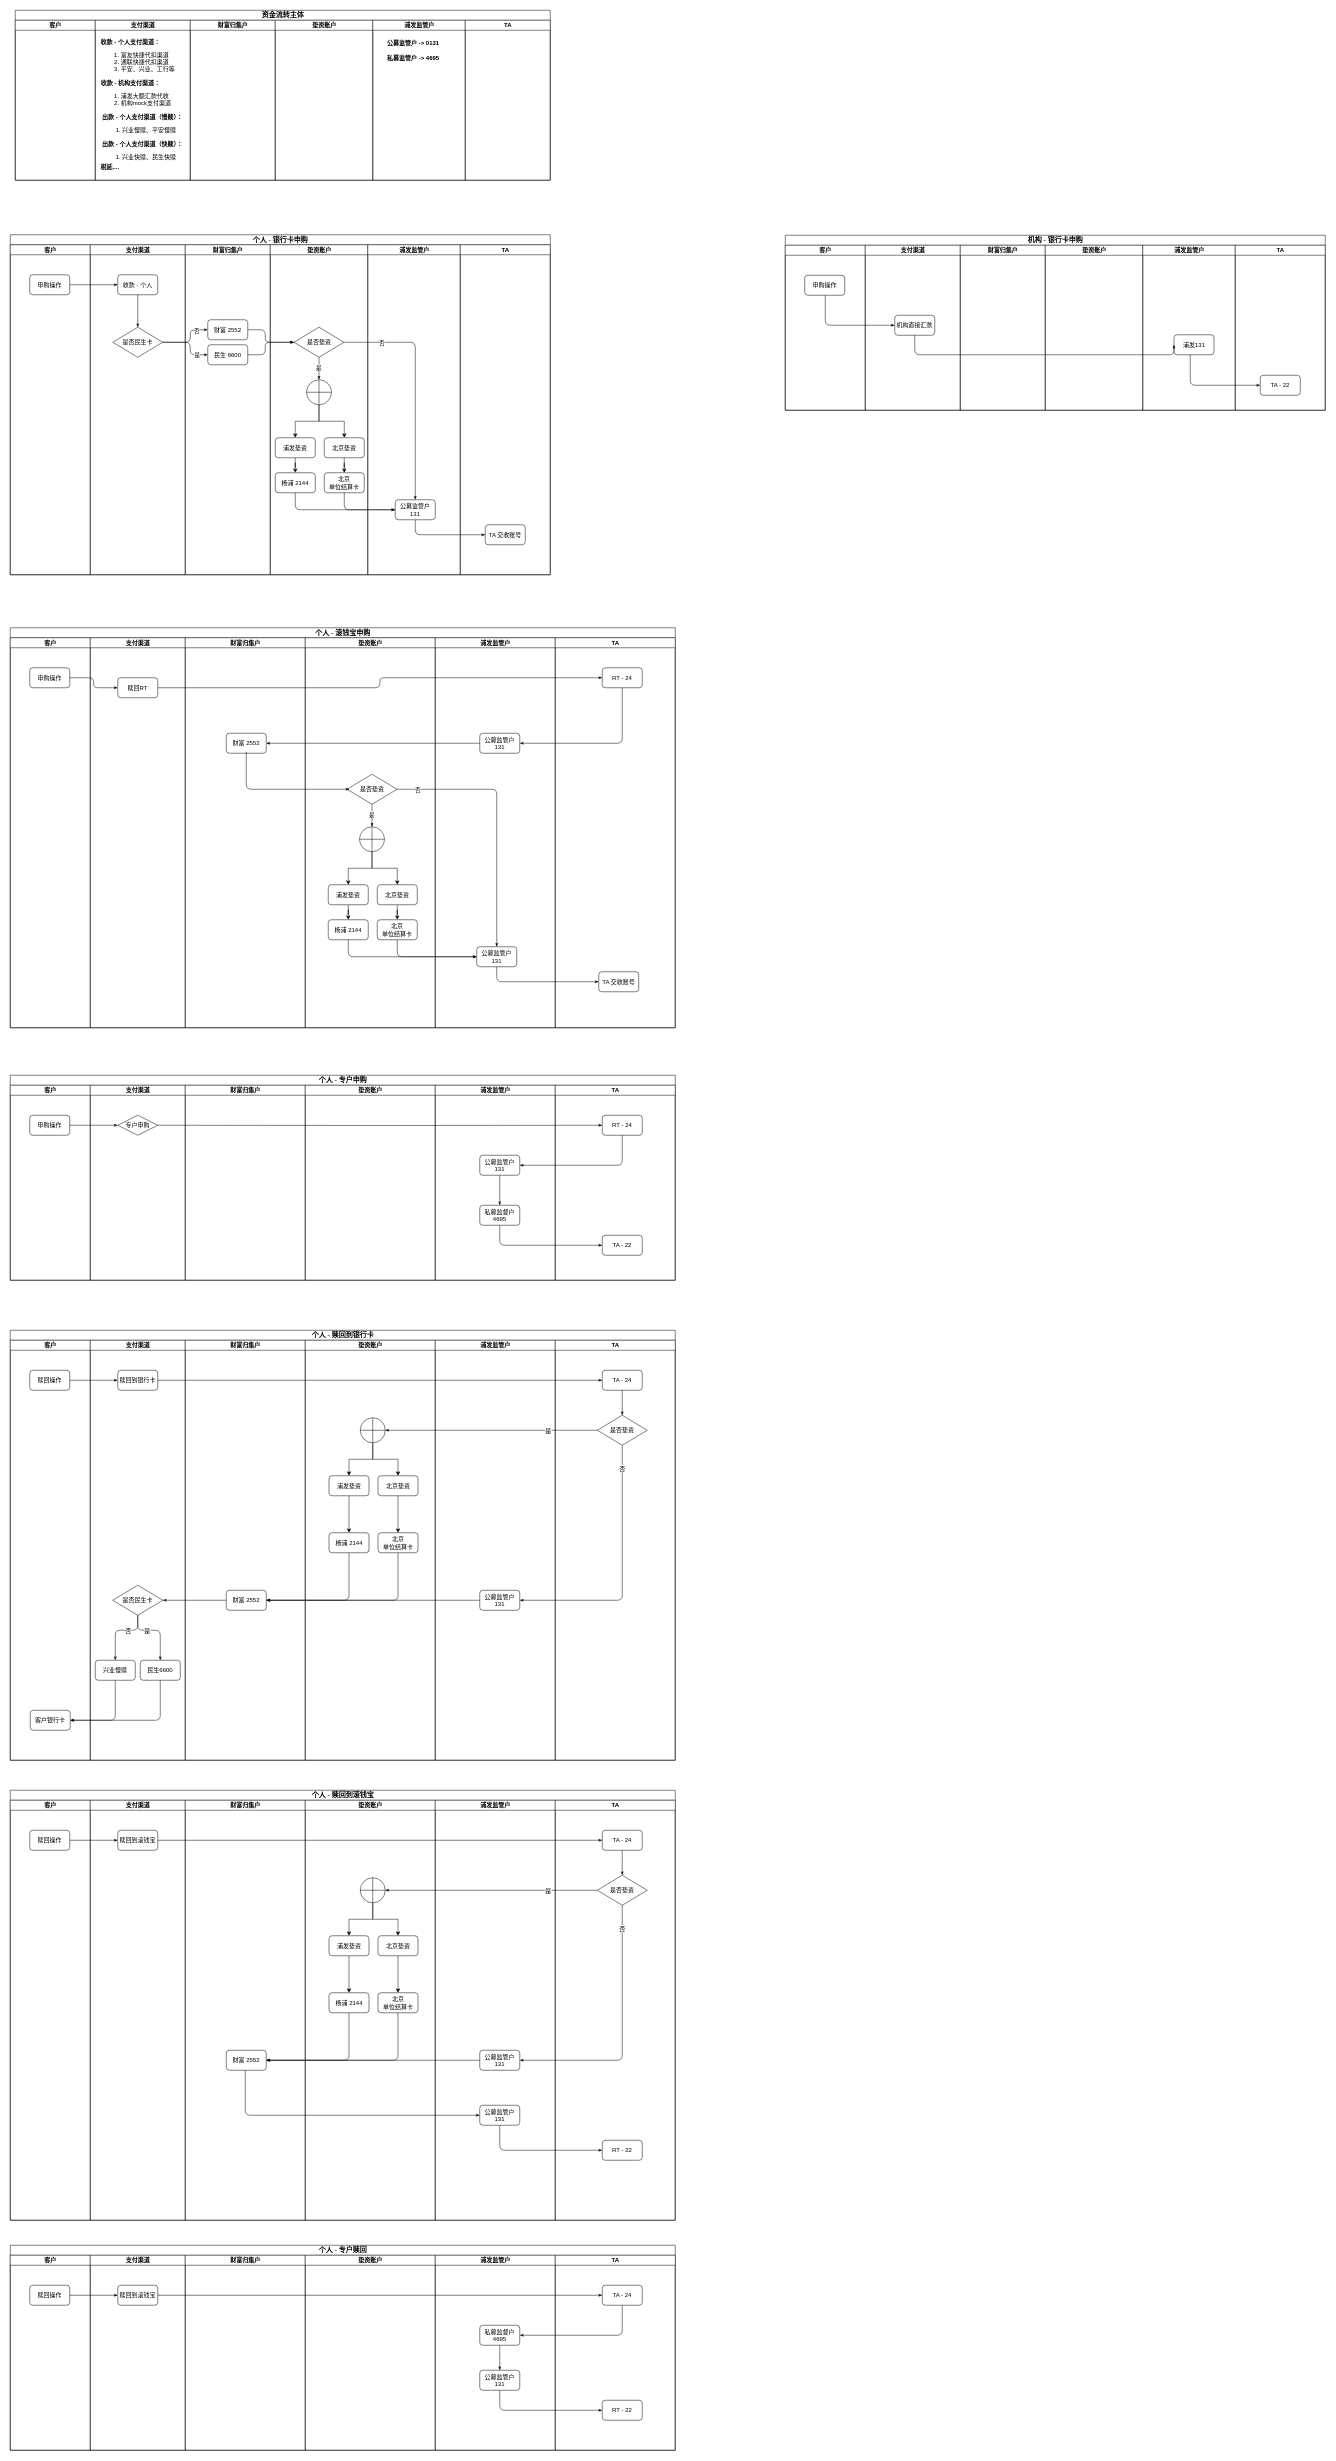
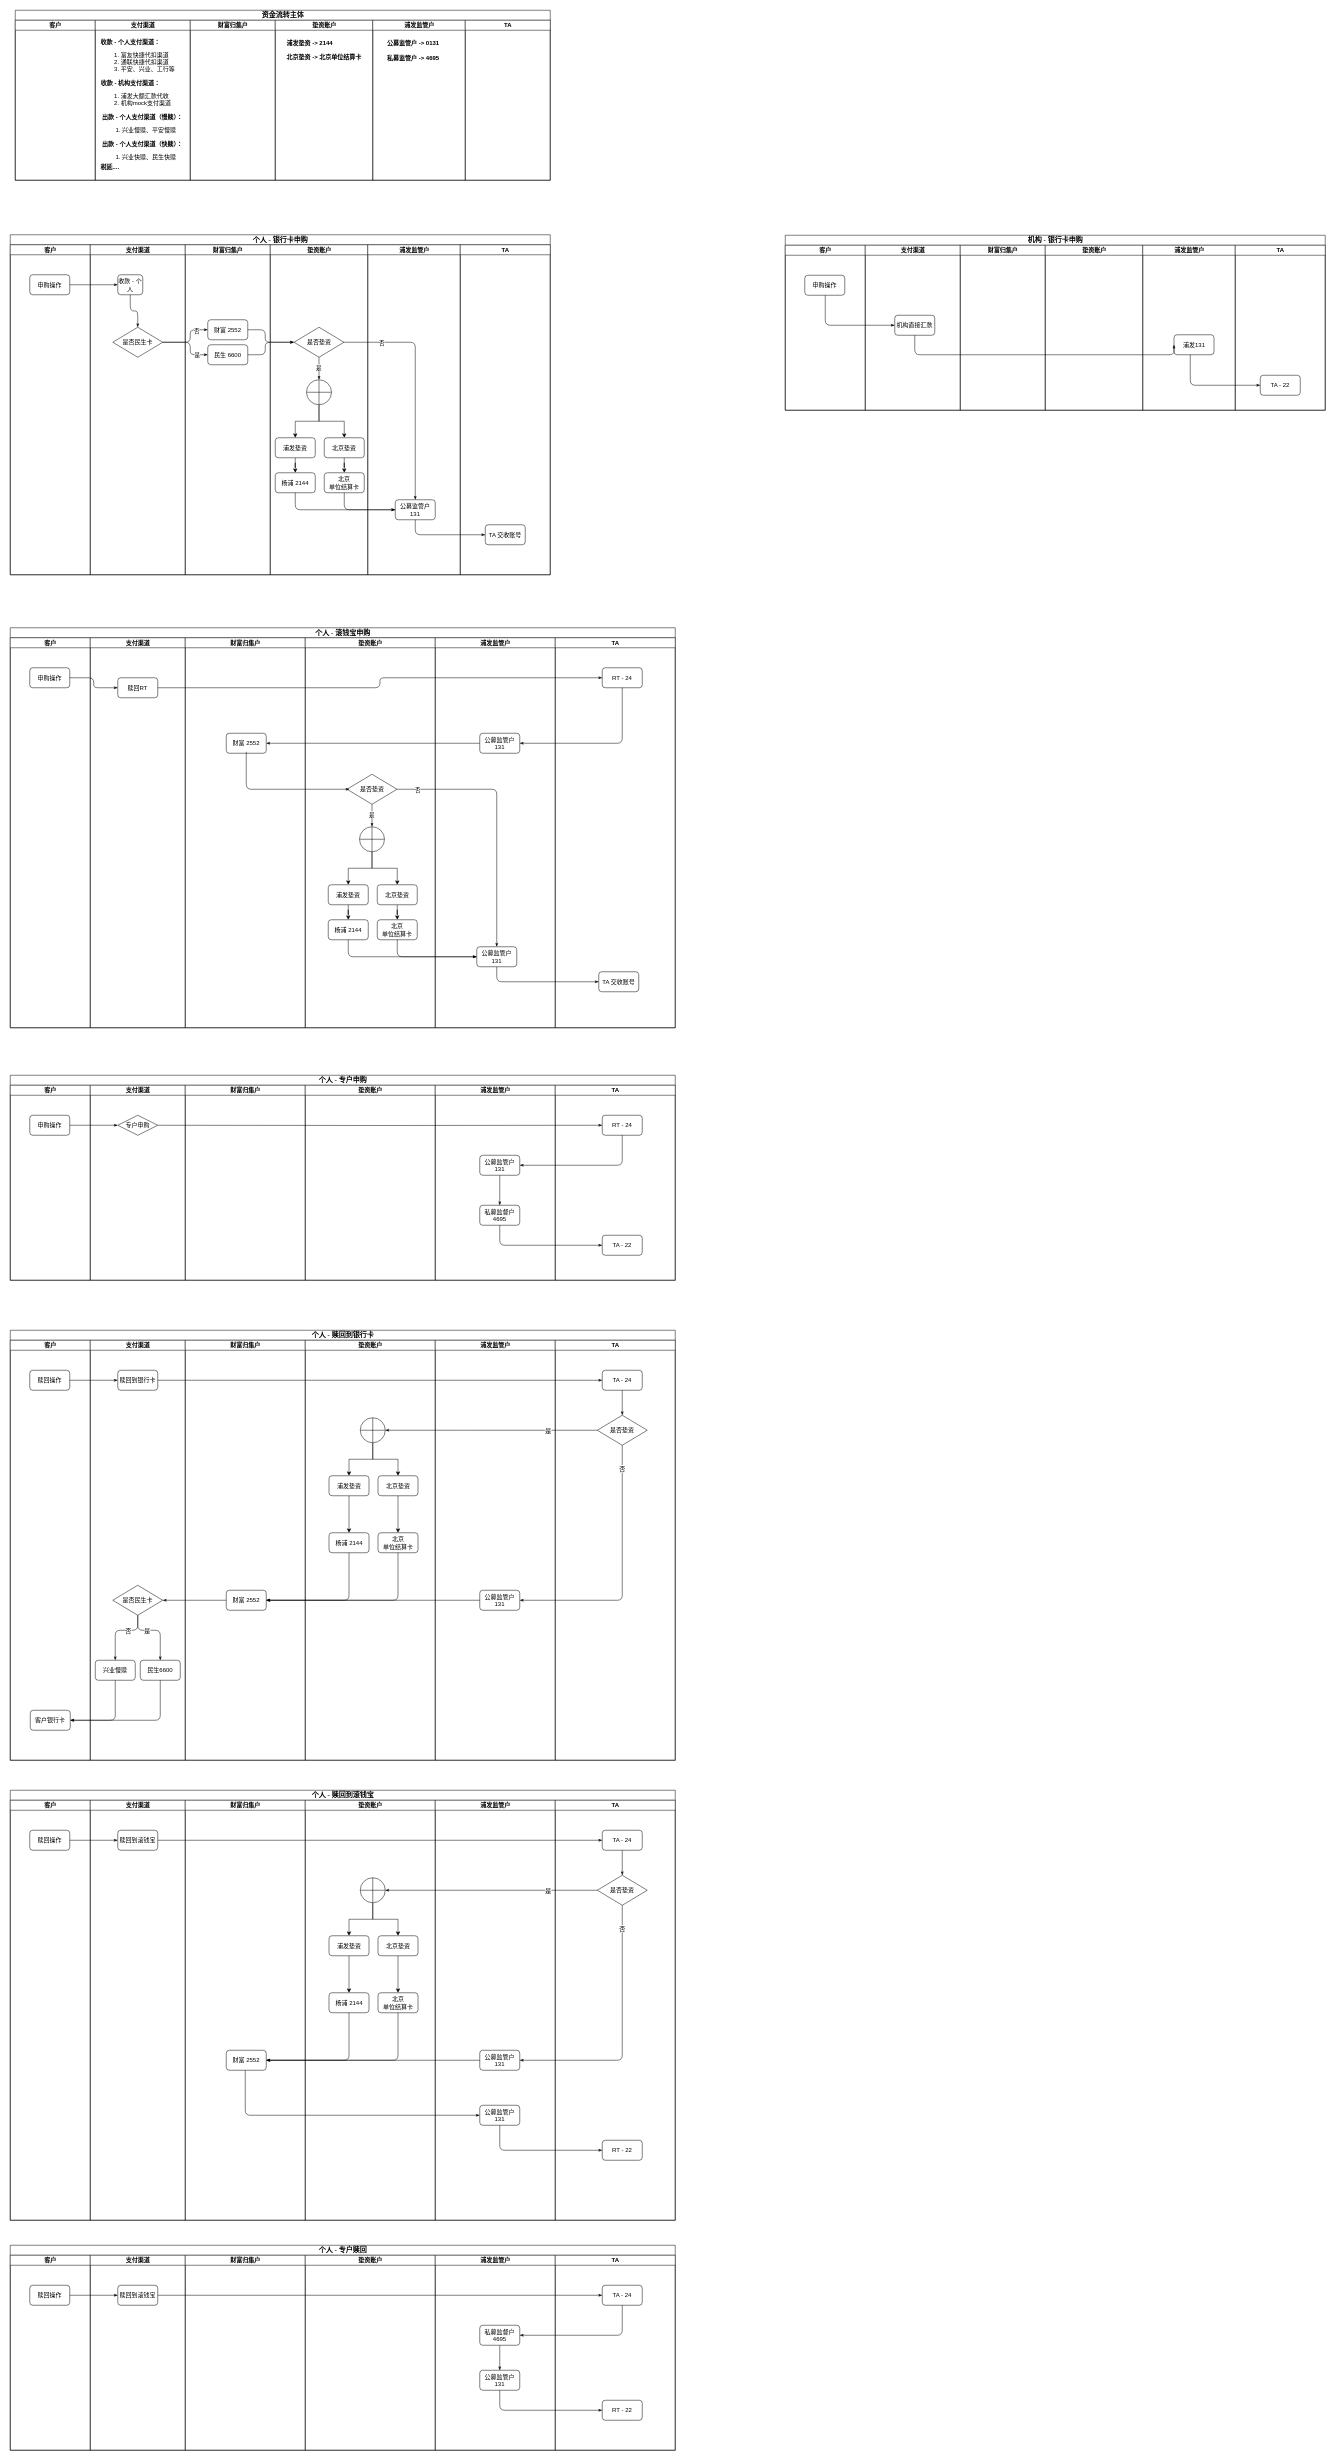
node "浦发垫资 -> 2144 北京垫资 -> 北京单位结算卡": added
node "收款 - 个人": size 40x20 -> 25x20
